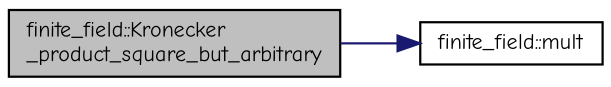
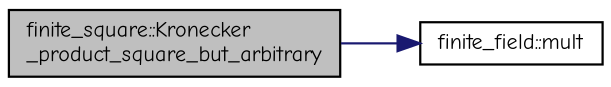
node "finite_field::Kronecker _product_square_but_arbitrary": label "finite_field::Kronecker _product_square_but_arbitrary" -> "finite_square::Kronecker _product_square_but_arbitrary"
